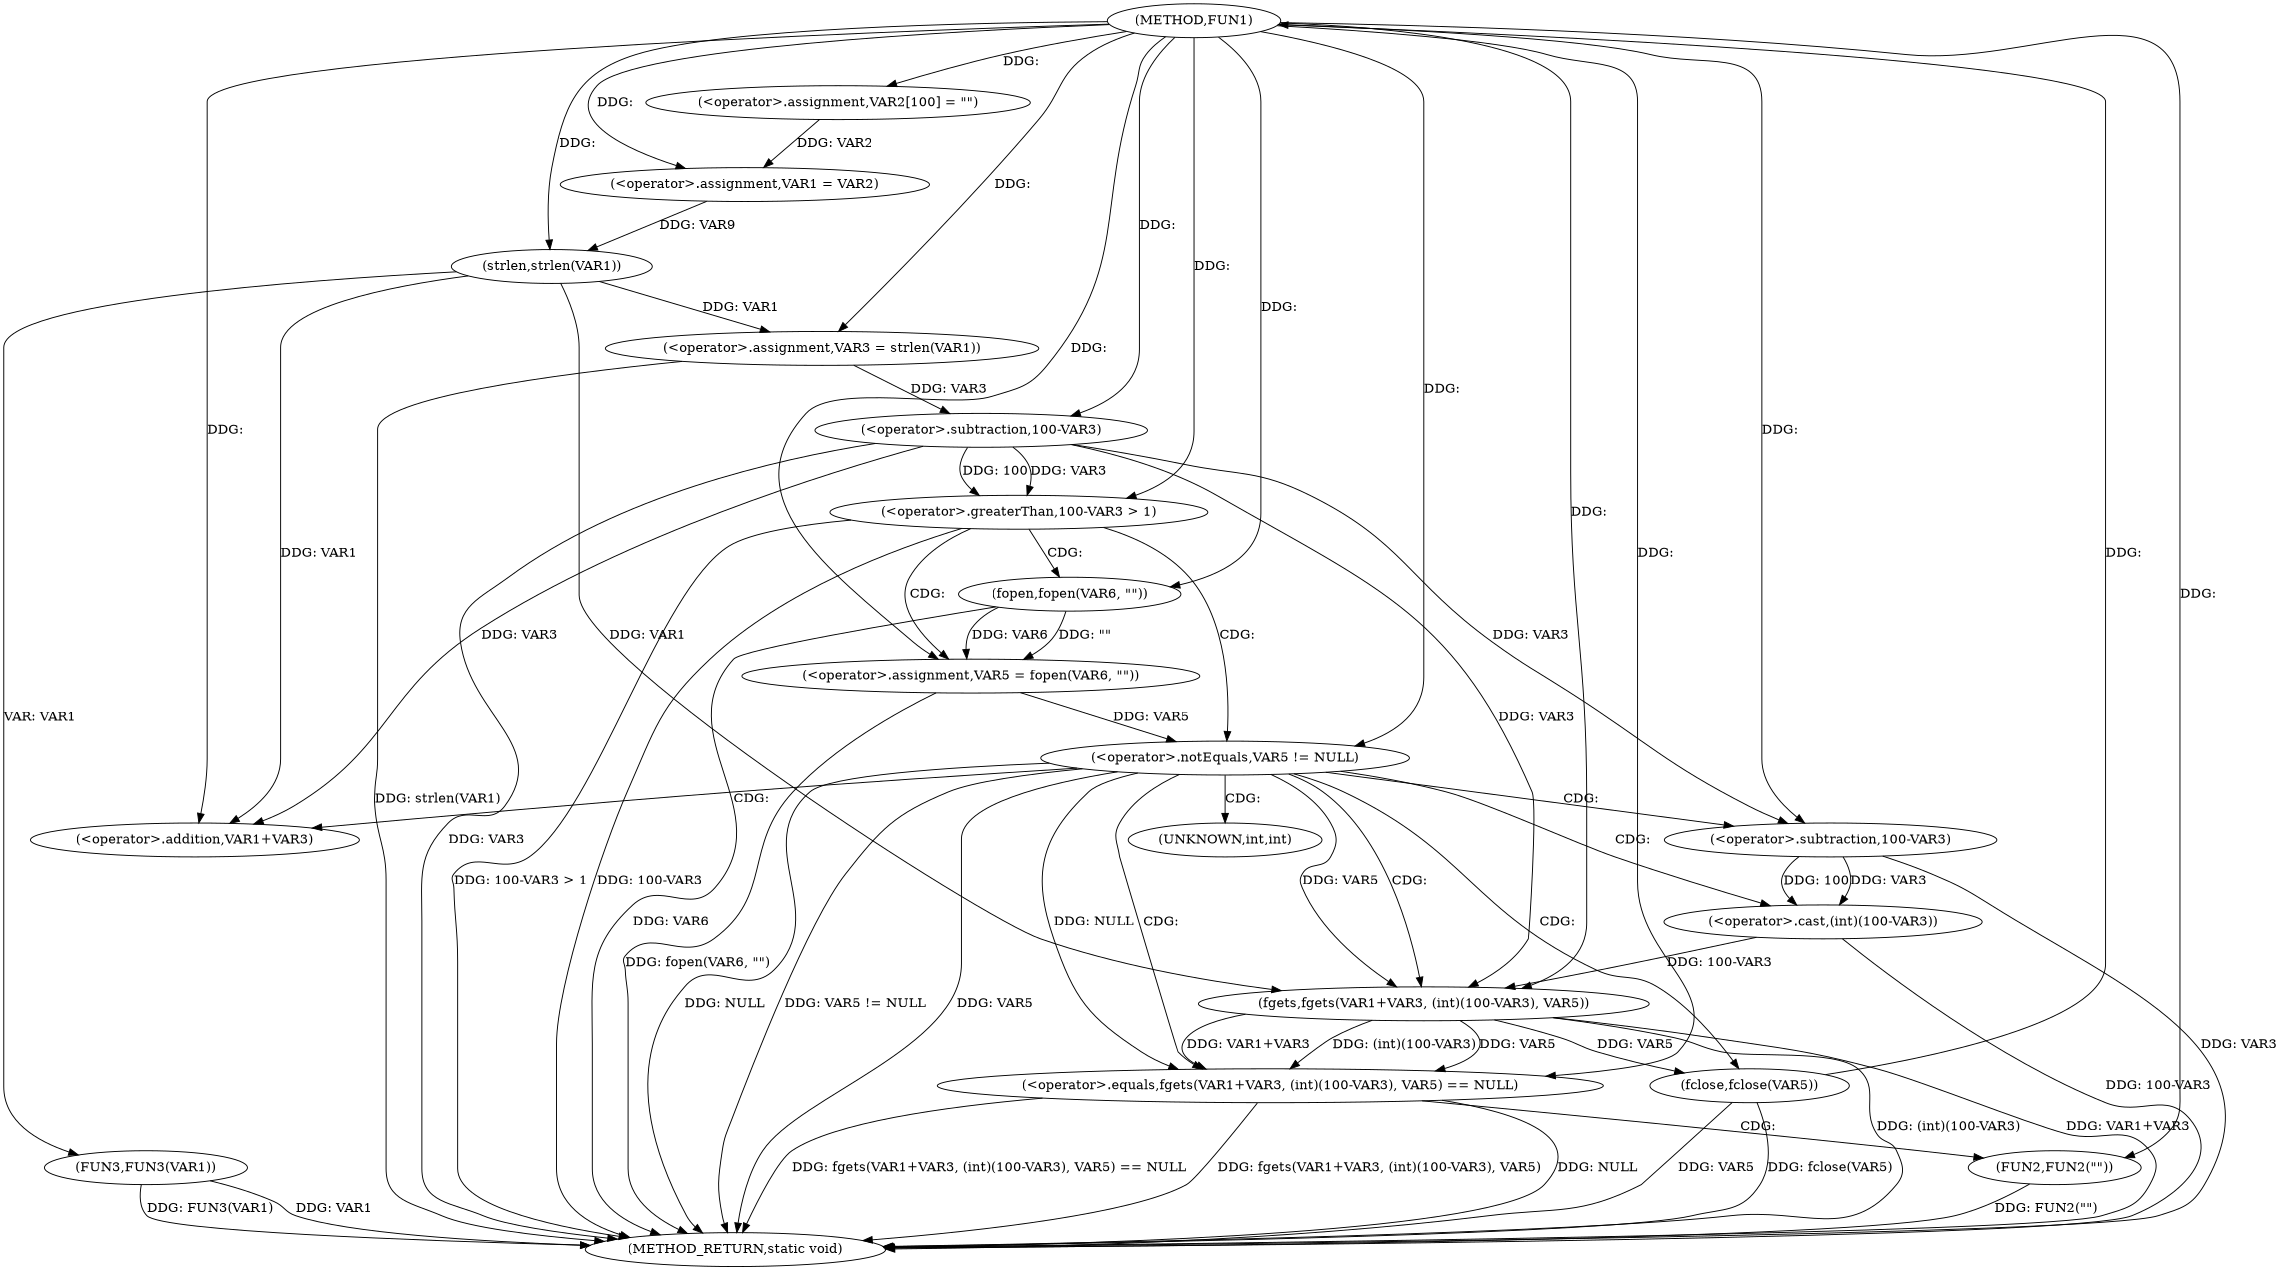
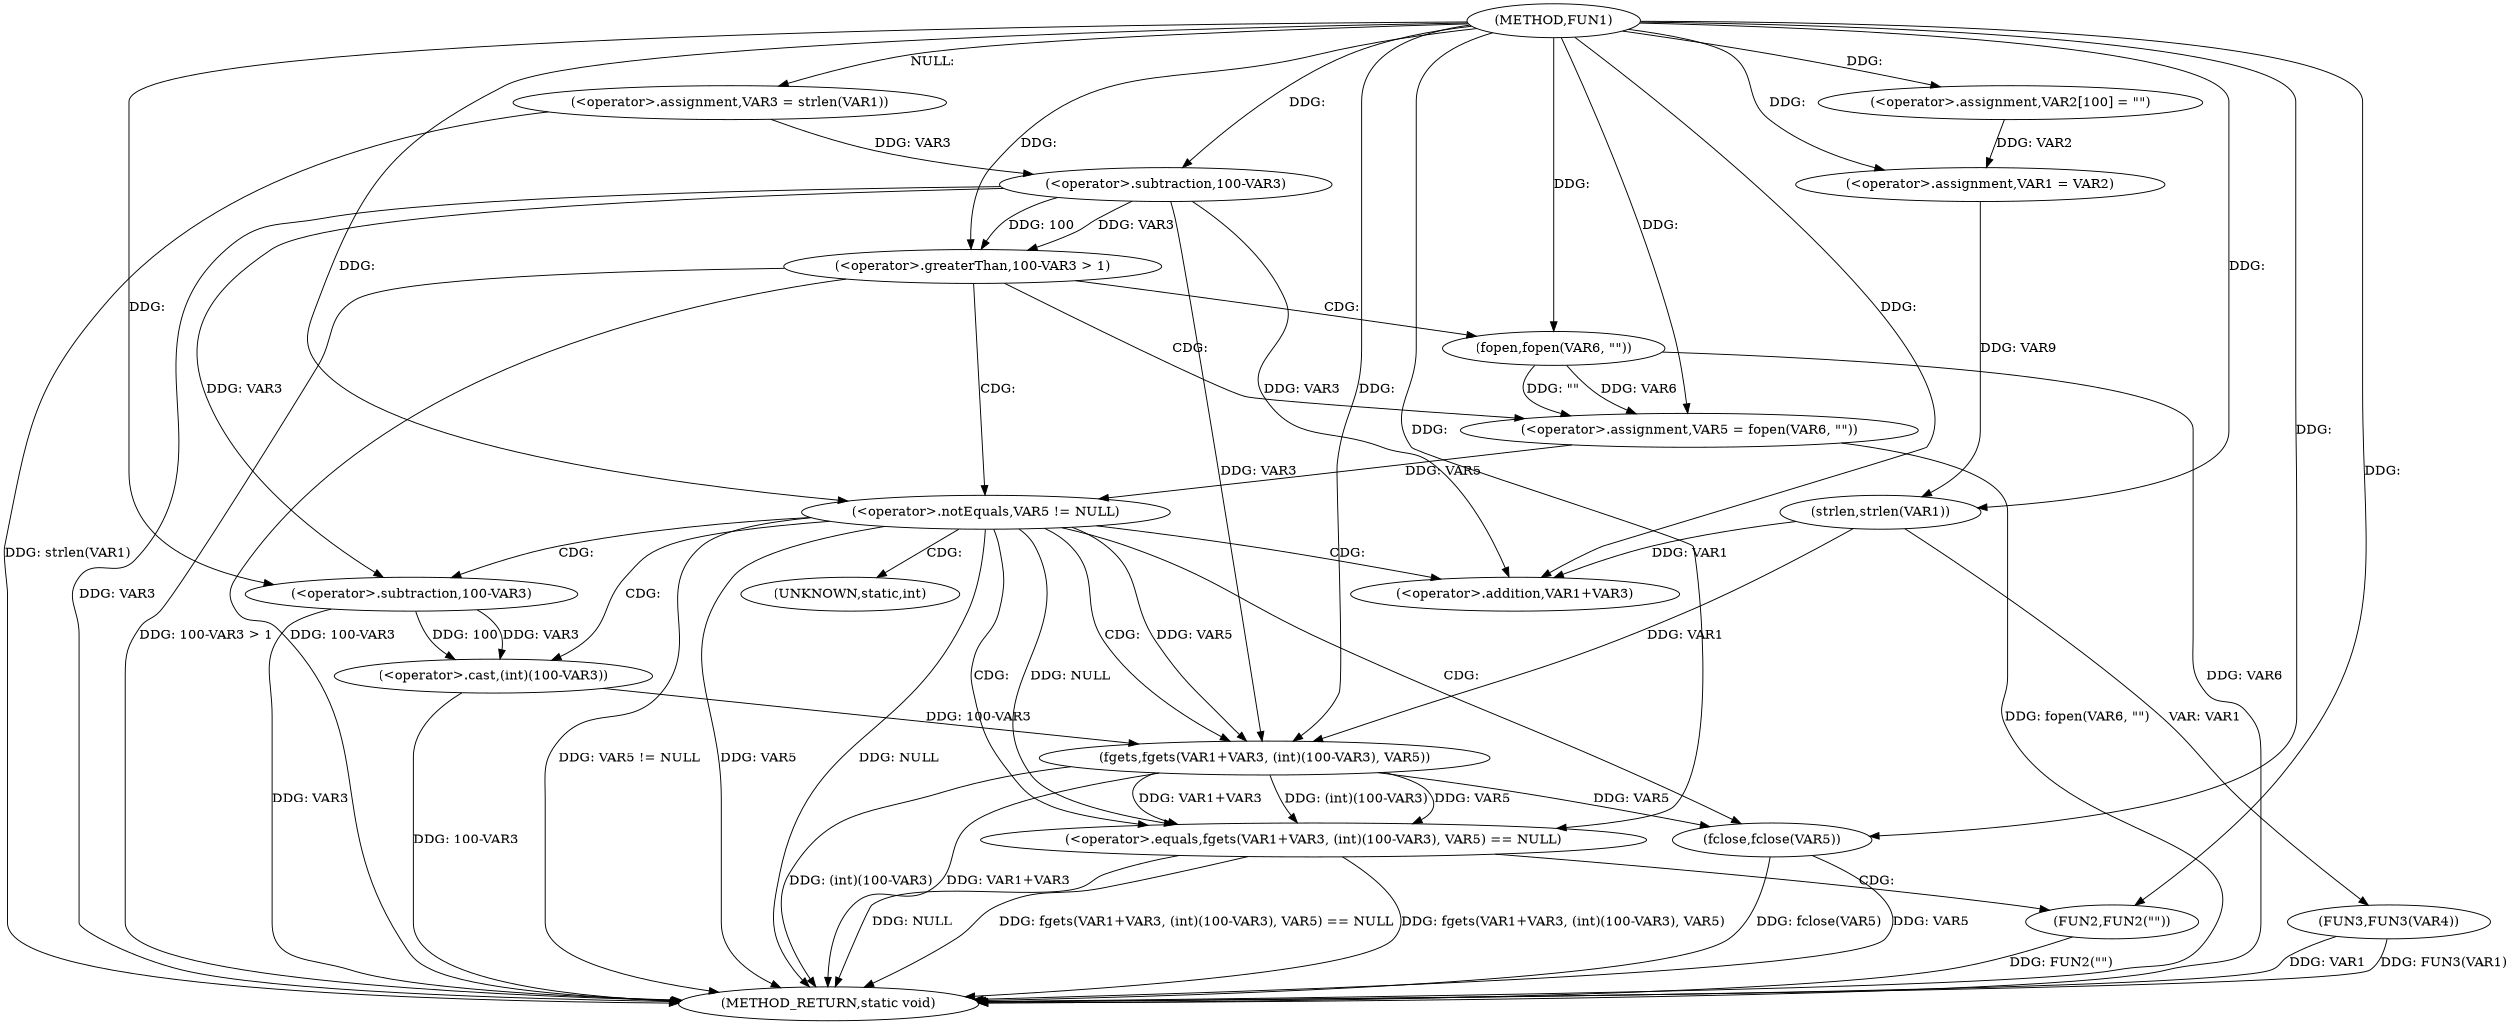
edge "(METHOD,FUN1)" -> "(<operator>.assignment,VAR3 = strlen(VAR1))": label "DDG: " -> "NULL: "
edge "(fclose,fclose(VAR5))" -> "(METHOD,FUN1)": reversed
edge "(strlen,strlen(VAR1))" -> "(<operator>.assignment,VAR3 = strlen(VAR1))": removed, label "DDG: VAR1"
node "(UNKNOWN,int,int)": label "(UNKNOWN,int,int)" -> "(UNKNOWN,static,int)"
node "(FUN3,FUN3(VAR1))": label "(FUN3,FUN3(VAR1))" -> "(FUN3,FUN3(VAR4))"
